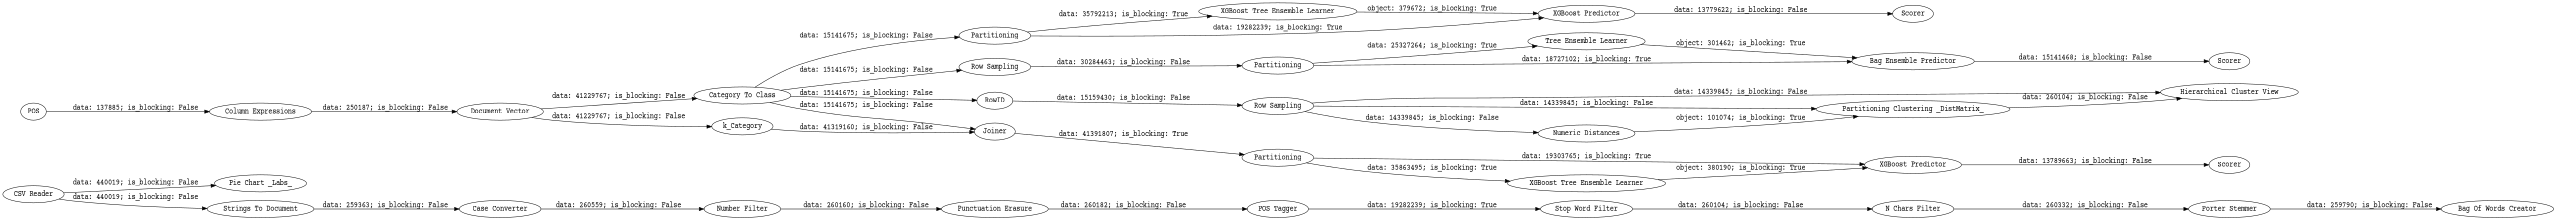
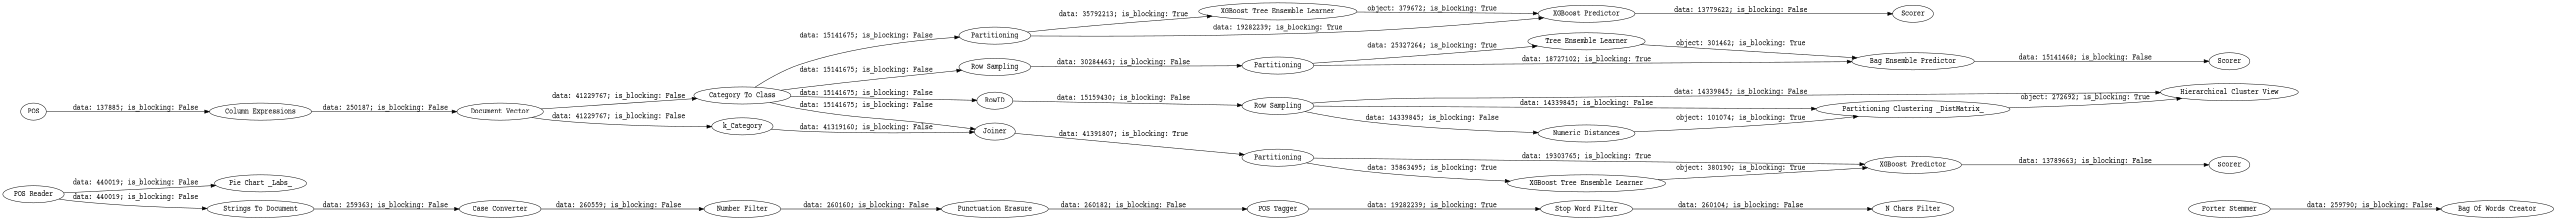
edge "Partitioning Clustering _DistMatrix_" -> "Hierarchical Cluster View": label "data: 260104; is_blocking: False" -> "object: 272692; is_blocking: True"
node "CSV Reader": label "CSV Reader" -> "POS Reader"
edge "N Chars Filter" -> "Porter Stemmer": removed, label "data: 260332; is_blocking: False"
